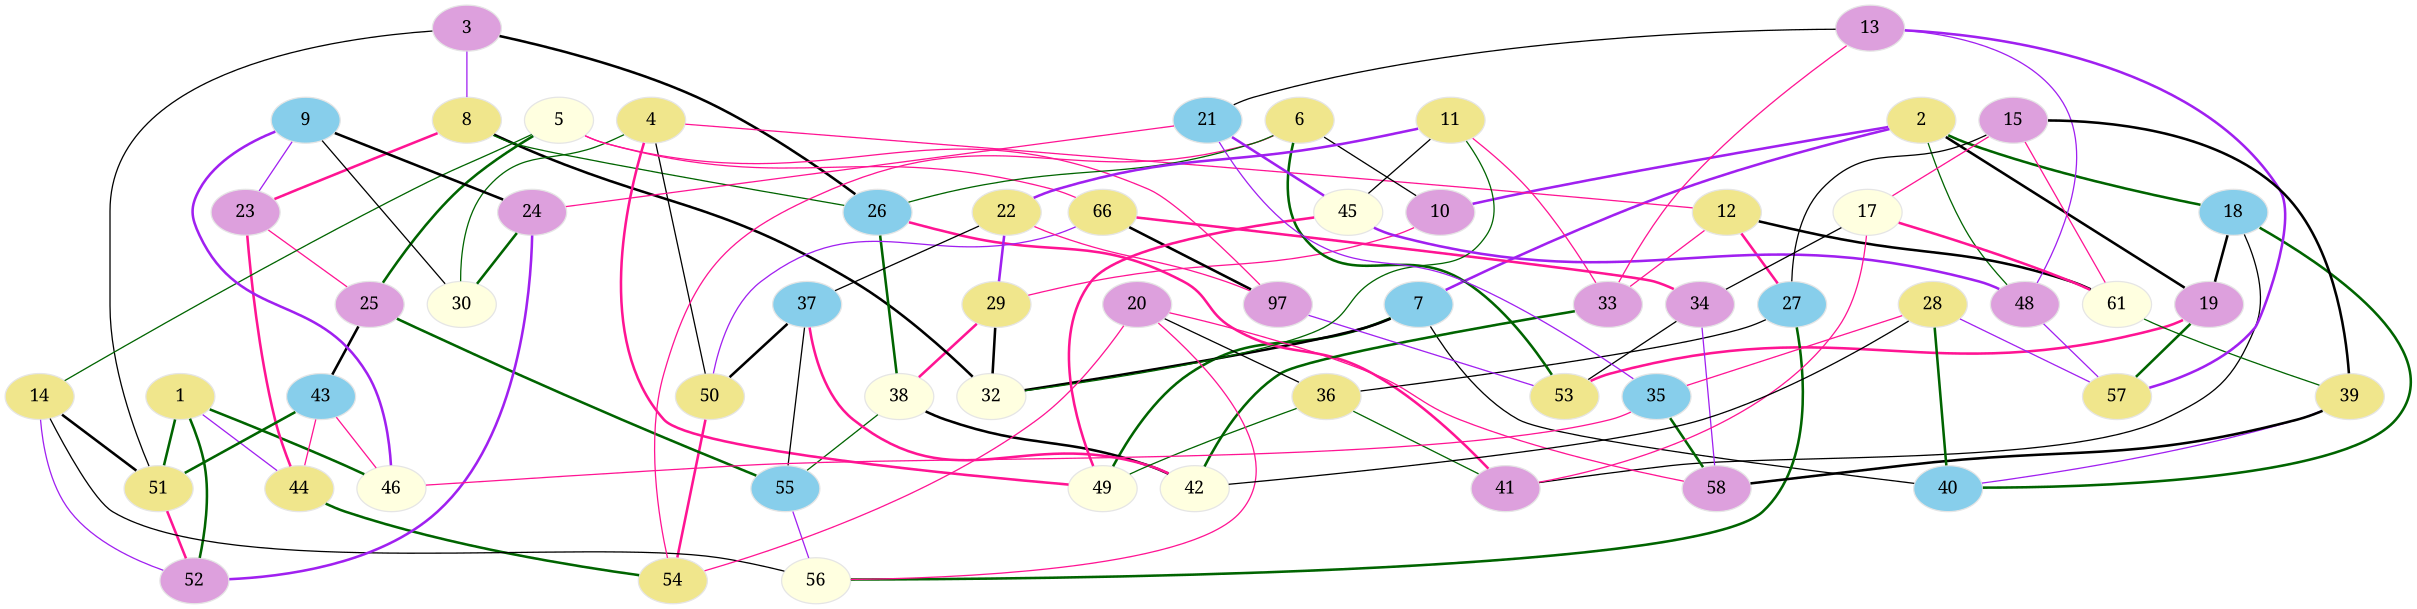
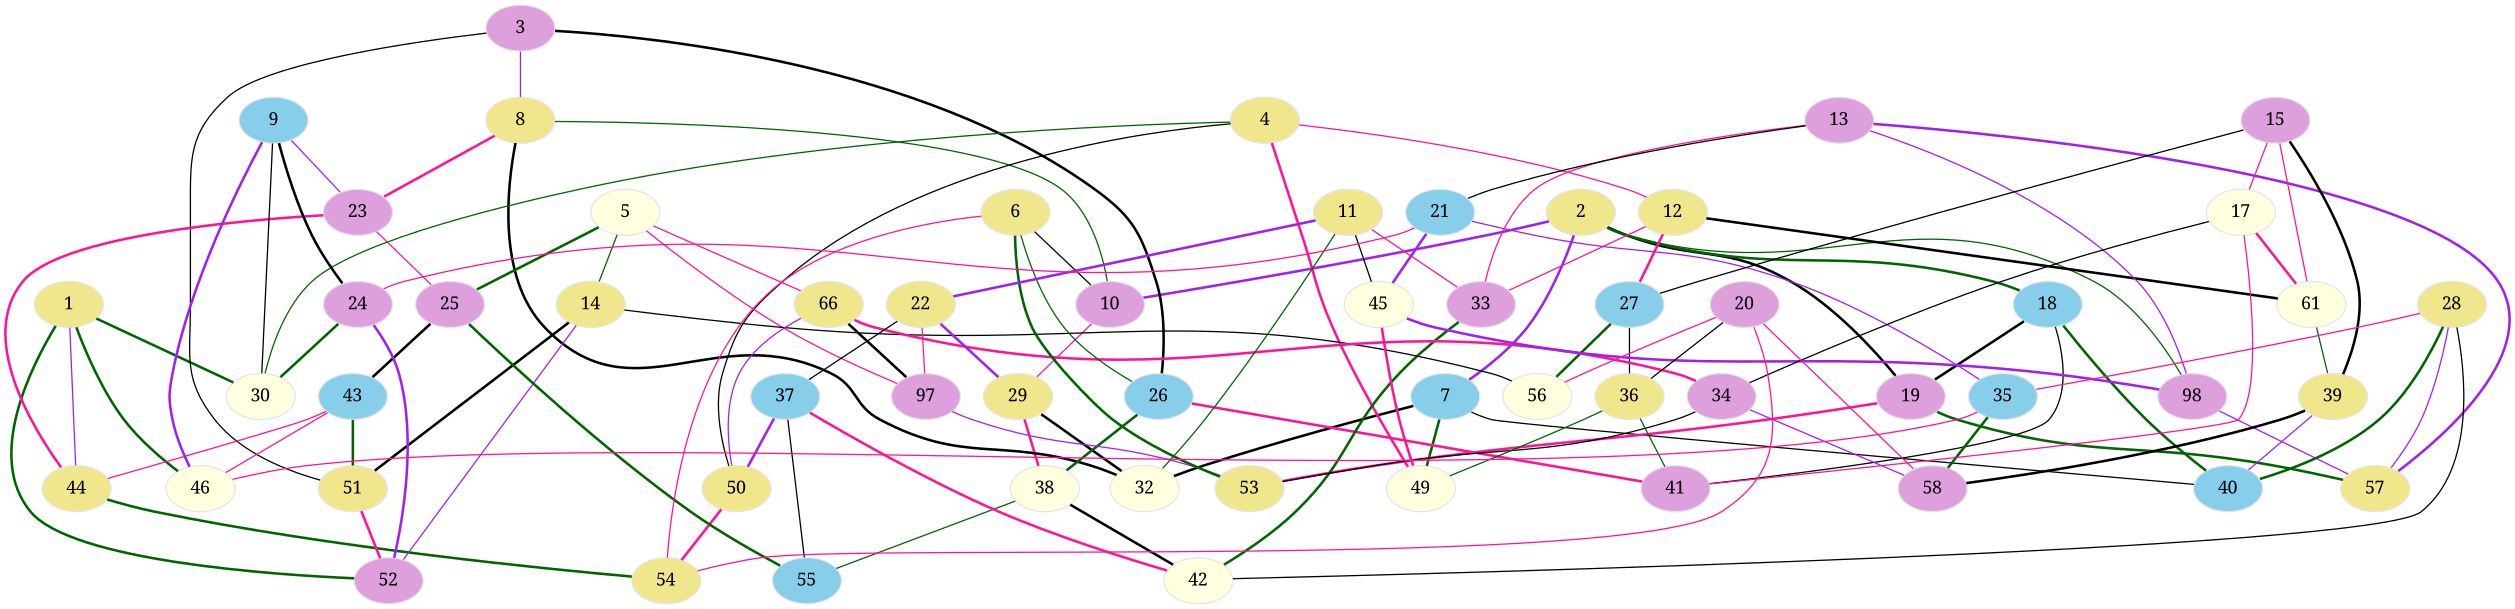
edge "8" -- "26": now "8" -- "10"
node "48": label "48" -> "98"
edge "37" -- "50": color black -> purple
edge "1" -- "51": now "1" -- "30"
edge "55" -- "56": removed
